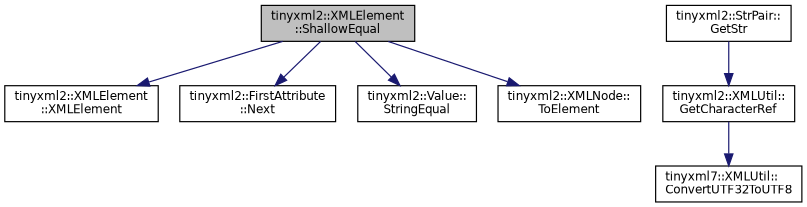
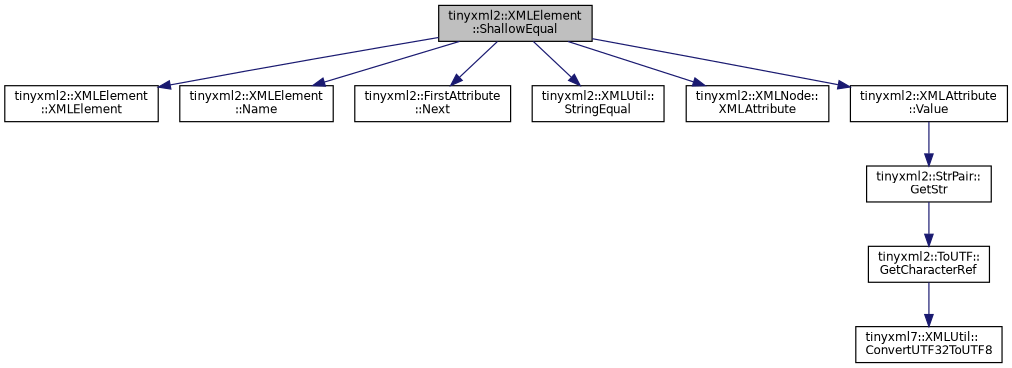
node "tinyxml2::XMLElement ::Name": added
node "tinyxml2::Value:: StringEqual": label "tinyxml2::Value:: StringEqual" -> "tinyxml2::XMLUtil:: StringEqual"
node "tinyxml2::XMLNode:: ToElement": label "tinyxml2::XMLNode:: ToElement" -> "tinyxml2::XMLNode:: XMLAttribute"
node "tinyxml2::XMLUtil:: GetCharacterRef": label "tinyxml2::XMLUtil:: GetCharacterRef" -> "tinyxml2::ToUTF:: GetCharacterRef"
node "tinyxml2::XMLAttribute ::Value": added
